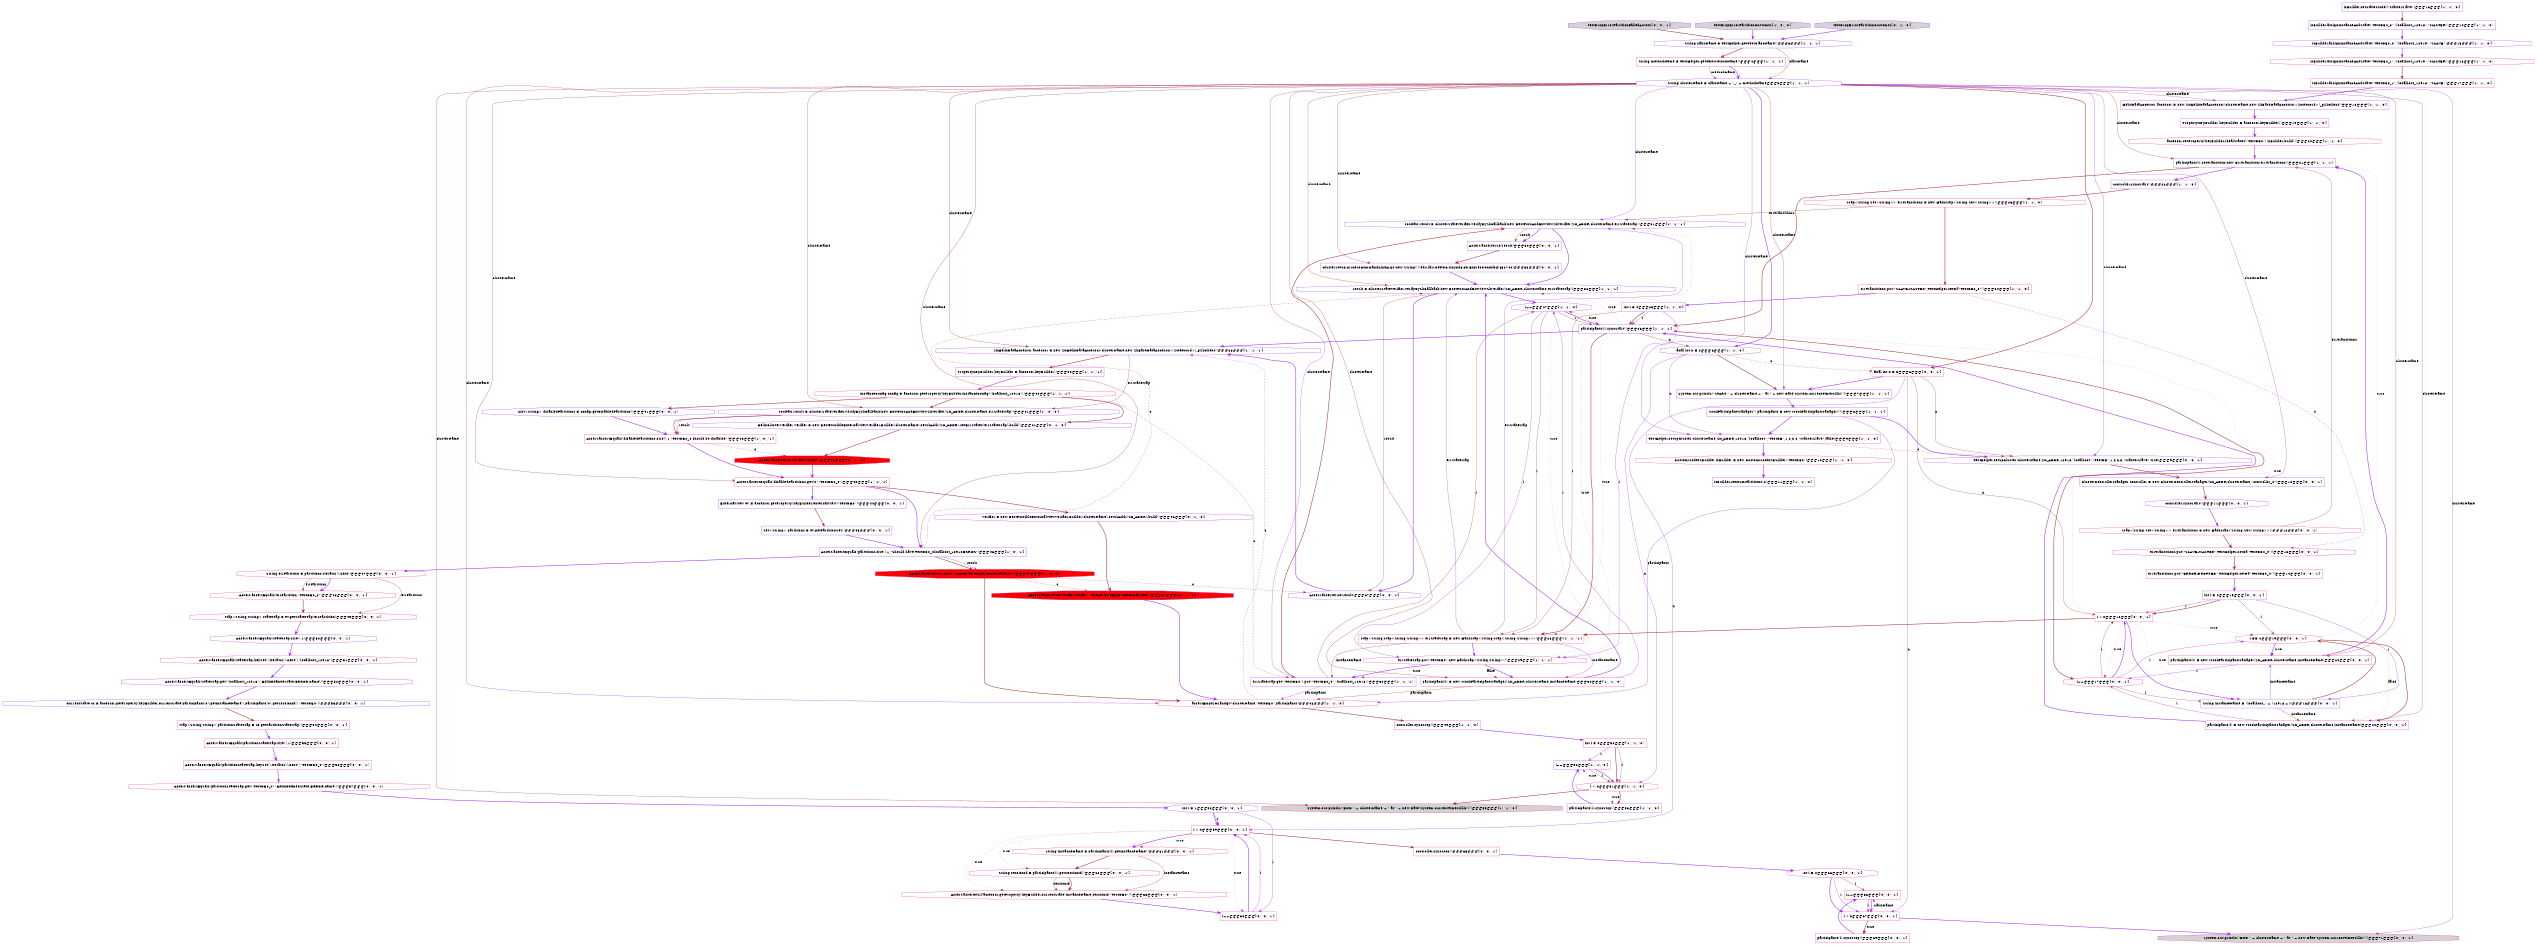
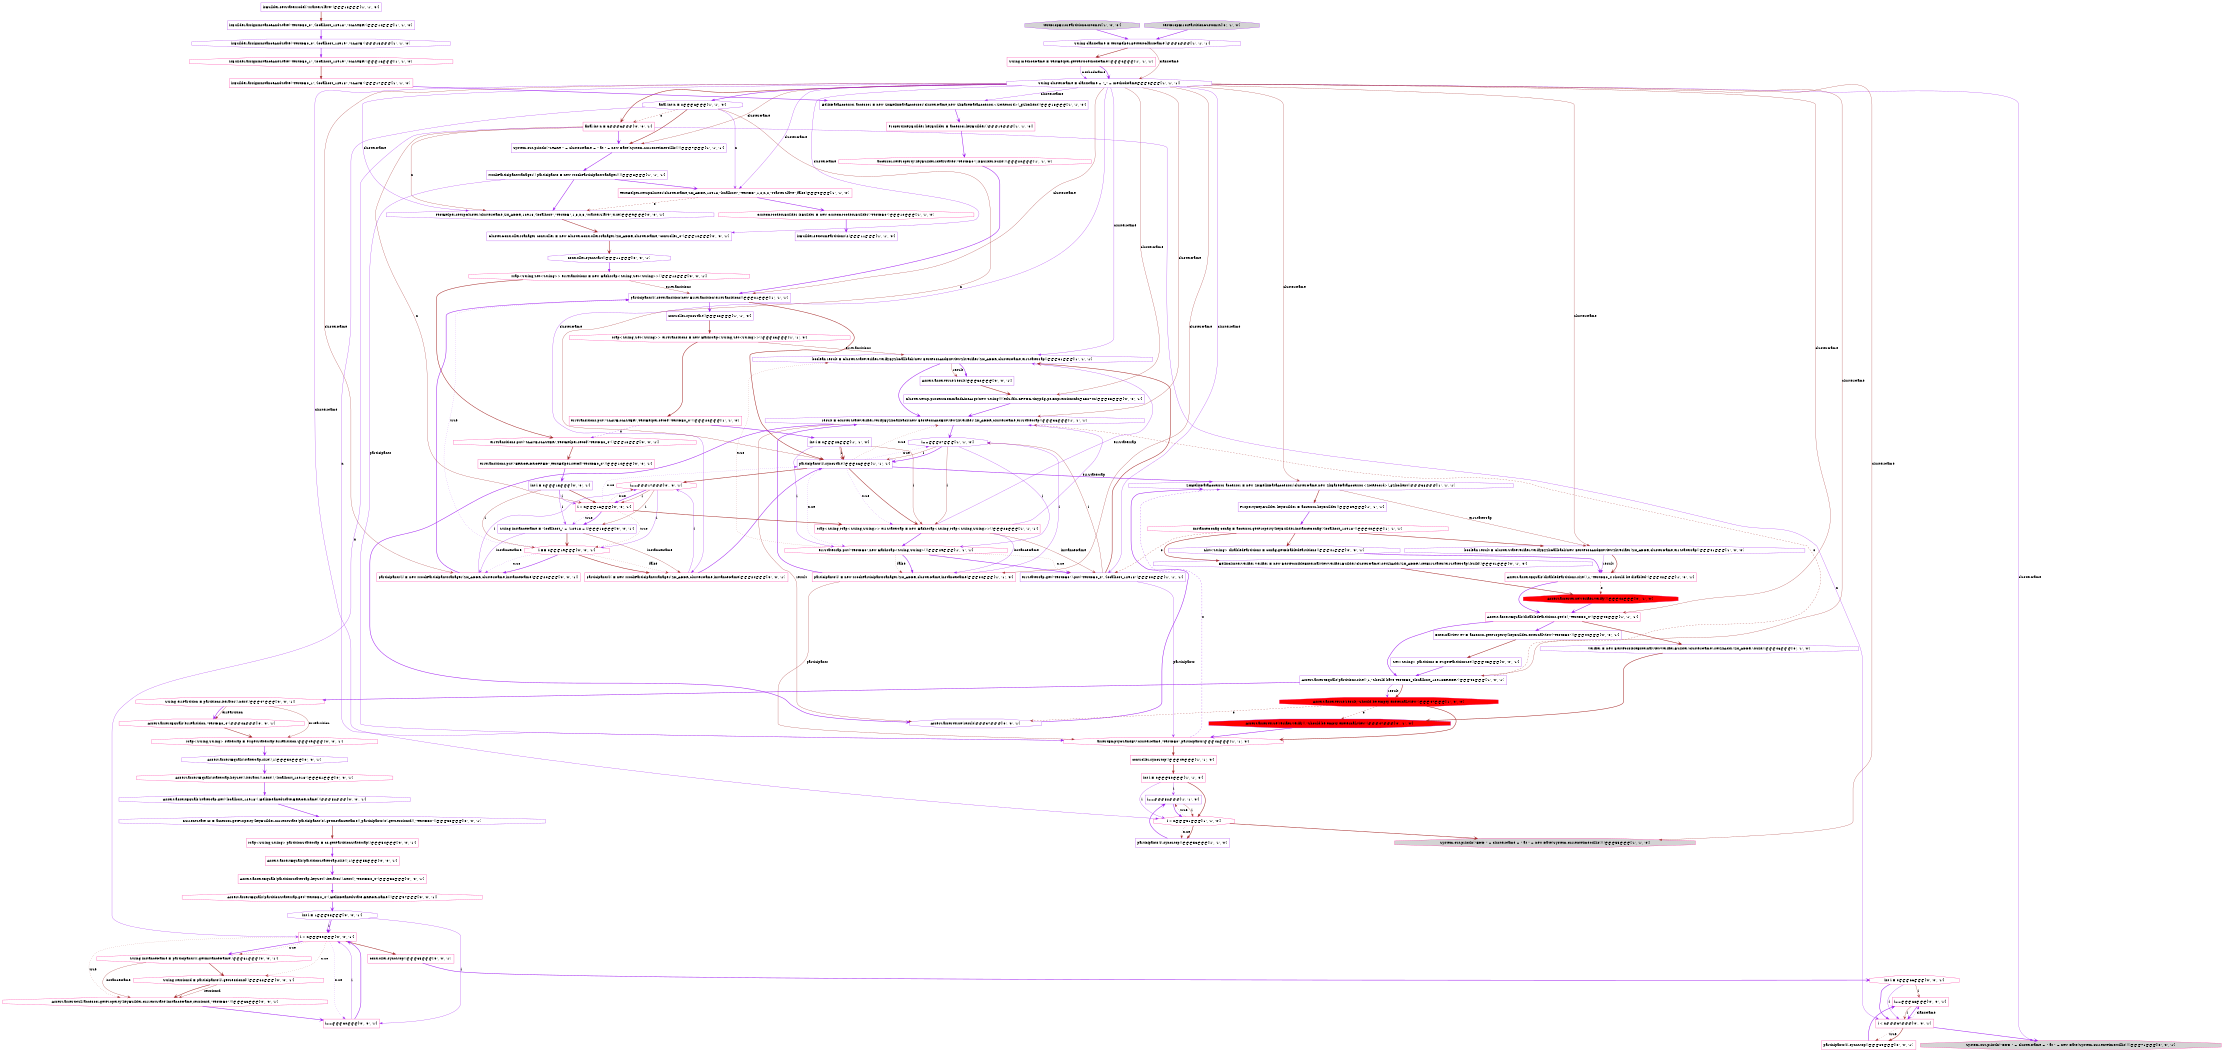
node "testDropErrorPartitionFailedAutoIS['0', '0', '1']": removed
edge "participants(i(.syncStart()@@@26@@@['1', '1', '1']" -> "i++@@@27@@@['1', '1', '0']": color brown -> purple
edge "participants(i(.syncStart()@@@26@@@['1', '1', '1']" -> "final int n = 2@@@6@@@['1', '1', '0']": reversed
edge "controller.syncStop()@@@49@@@['1', '1', '0']" -> "int i = 0@@@50@@@['1', '1', '0']": color purple -> brown
edge "i < n@@@51@@@['1', '1', '0']" -> "i++@@@52@@@['1', '1', '0']": color purple -> brown
